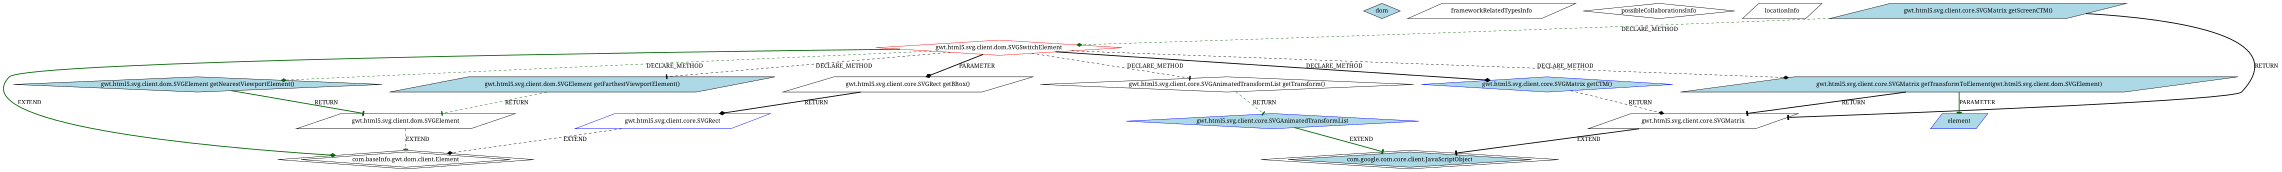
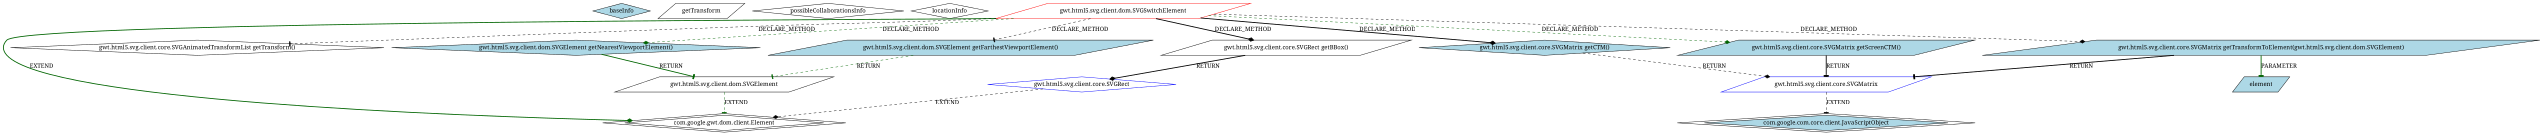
node "dom": label "dom" -> "baseInfo"
node "frameworkRelatedTypesInfo": label "frameworkRelatedTypesInfo" -> "getTransform"
node "locationInfo": shape parallelogram -> diamond
edge "gwt.html5.svg.client.core.SVGMatrix getScreenCTM()" -> "gwt.html5.svg.client.dom.SVGSwitchElement": reversed
node "gwt.html5.svg.client.dom.SVGSwitchElement": shape diamond -> parallelogram
edge "gwt.html5.svg.client.dom.SVGSwitchElement" -> "gwt.html5.svg.client.core.SVGRect getBBox()": label "PARAMETER" -> "DECLARE_METHOD"
node "gwt.html5.svg.client.core.SVGMatrix getCTM()": color blue -> black
node "gwt.html5.svg.client.core.SVGRect": shape parallelogram -> diamond
node "gwt.html5.svg.client.core.SVGAnimatedTransformList": removed
node "gwt.html5.svg.client.core.SVGMatrix": color black -> blue
node "element": color blue -> black
edge "gwt.html5.svg.client.core.SVGMatrix" -> "com.google.com.core.client.JavaScriptObject": style bold -> dashed
node "com.baseInfo.gwt.dom.client.Element": label "com.baseInfo.gwt.dom.client.Element" -> "com.google.gwt.dom.client.Element"
